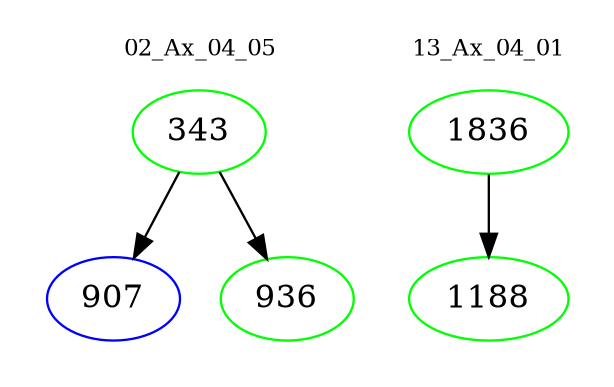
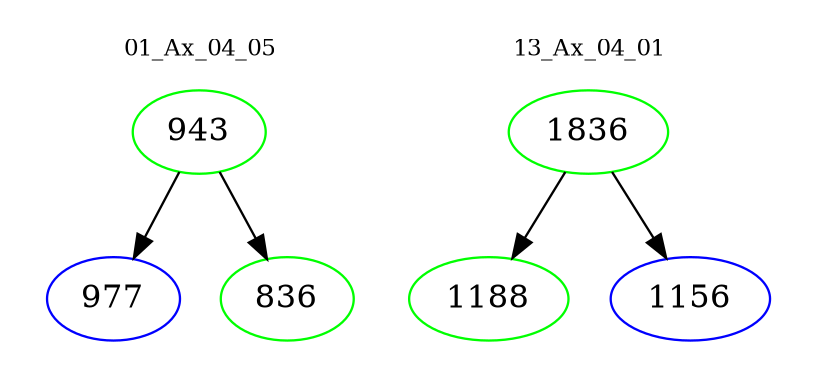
cluster "02_Ax_04_05": label "02_Ax_04_05" -> "01_Ax_04_05"
node "343": label "343" -> "943"
node "907": label "907" -> "977"
node "936": label "936" -> "836"
node "1156": added
